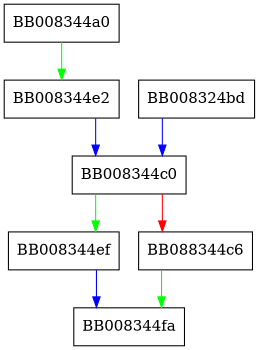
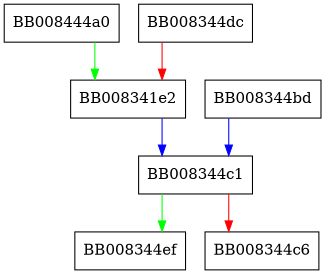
node "BB008344a0": label "BB008344a0" -> "BB008444a0"
node "BB008344dc": added
node "BB008344e2": label "BB008344e2" -> "BB008341e2"
node "BB008324bd": label "BB008324bd" -> "BB008344bd"
node "BB008344c0": label "BB008344c0" -> "BB008344c1"
node "BB088344c6": label "BB088344c6" -> "BB008344c6"
node "BB008344fa": removed
